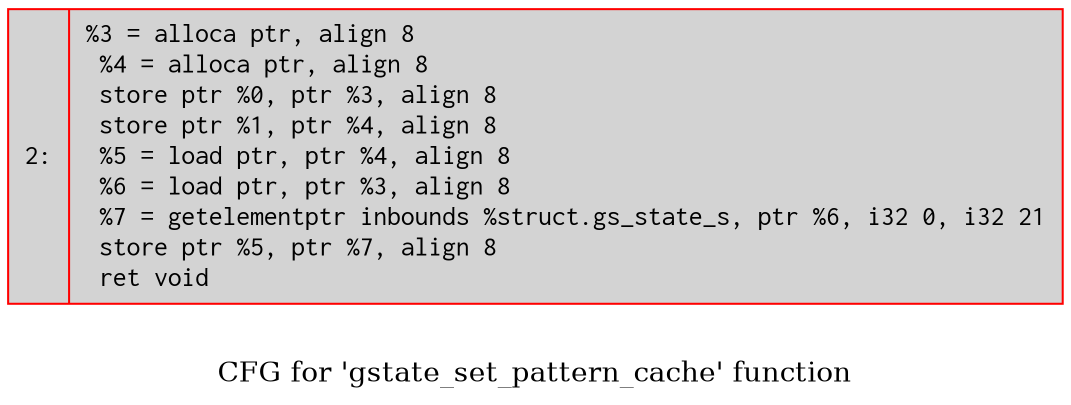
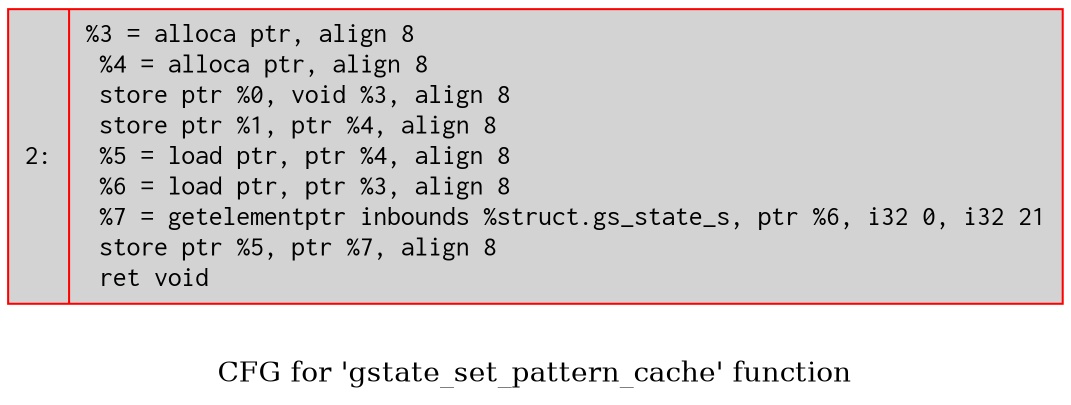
node "2:": text "store ptr %0, ptr %3, align 8" -> "store ptr %0, void %3, align 8"
